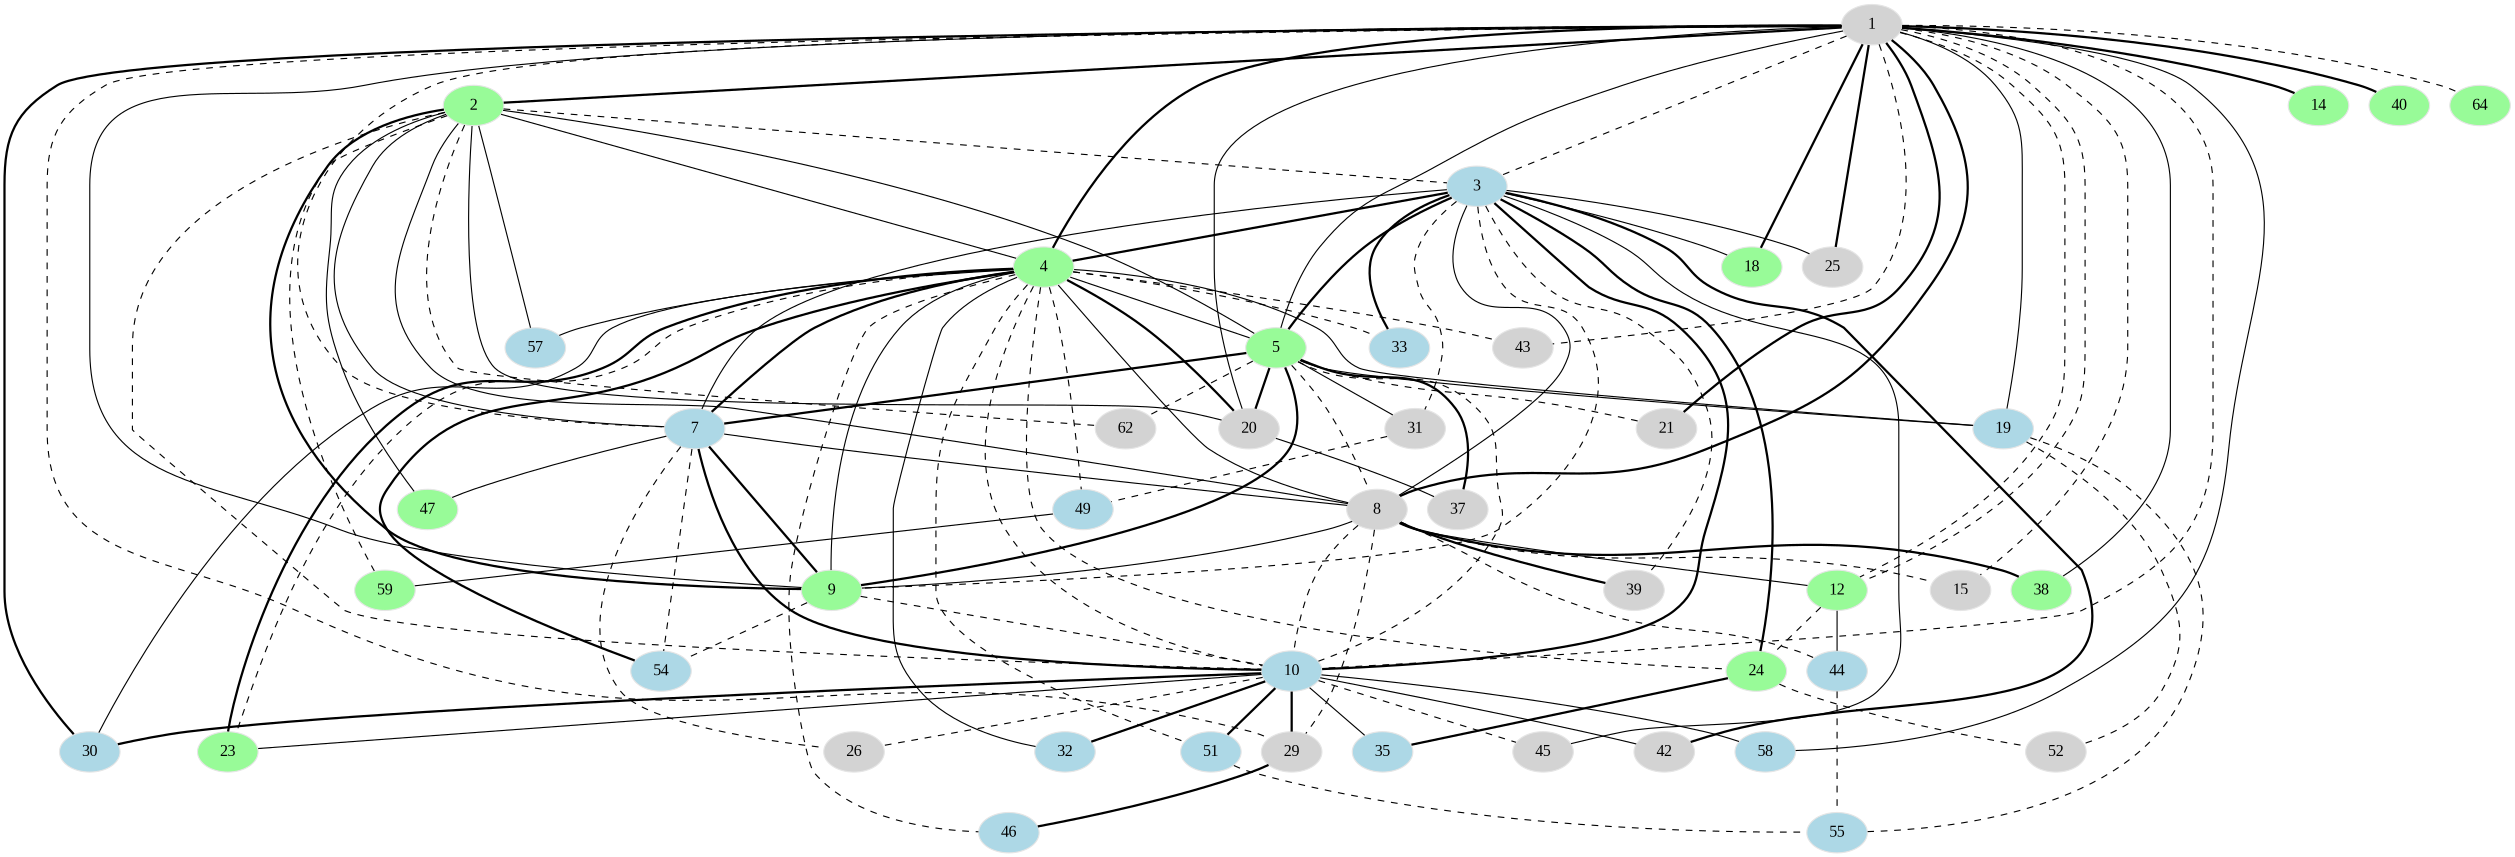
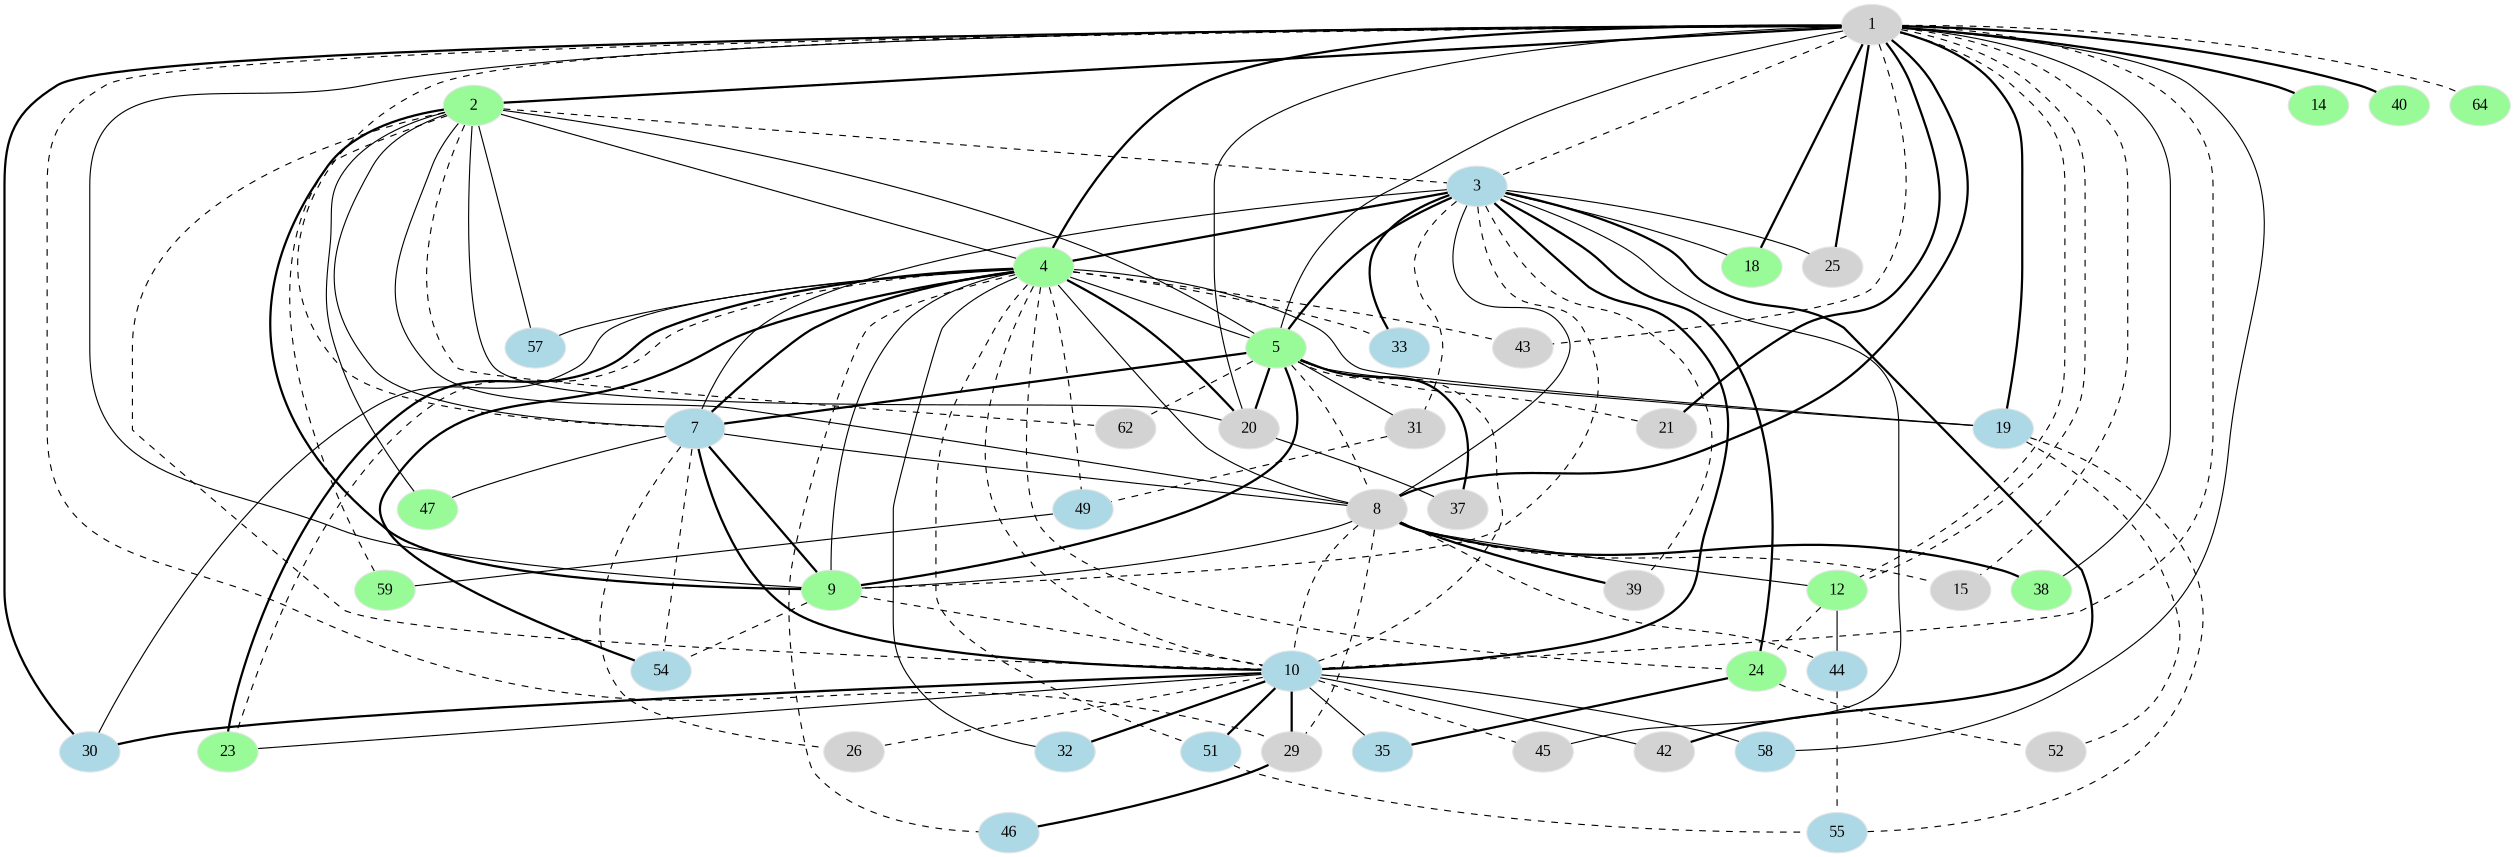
edge "1" -- "19": style solid -> bold
